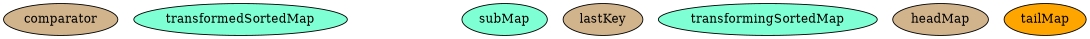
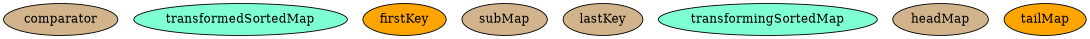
node "firstKey": added
node "subMap": fillcolor aquamarine -> tan
